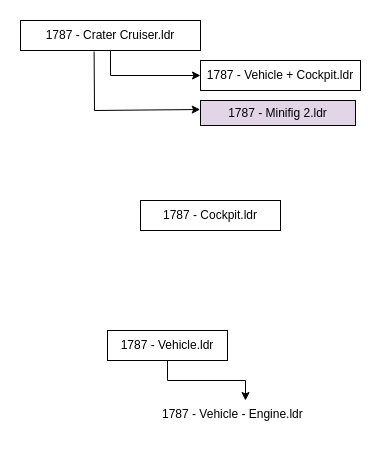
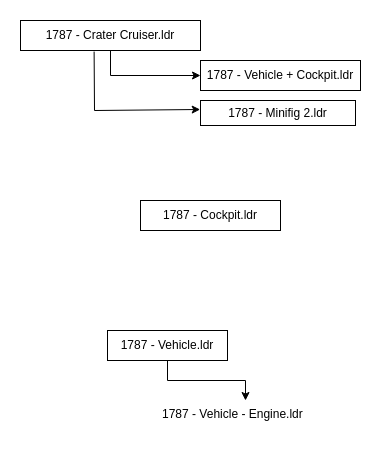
node "1787 - Minifig 2.ldr": fillcolor #e1d5e7 -> #ffffff
